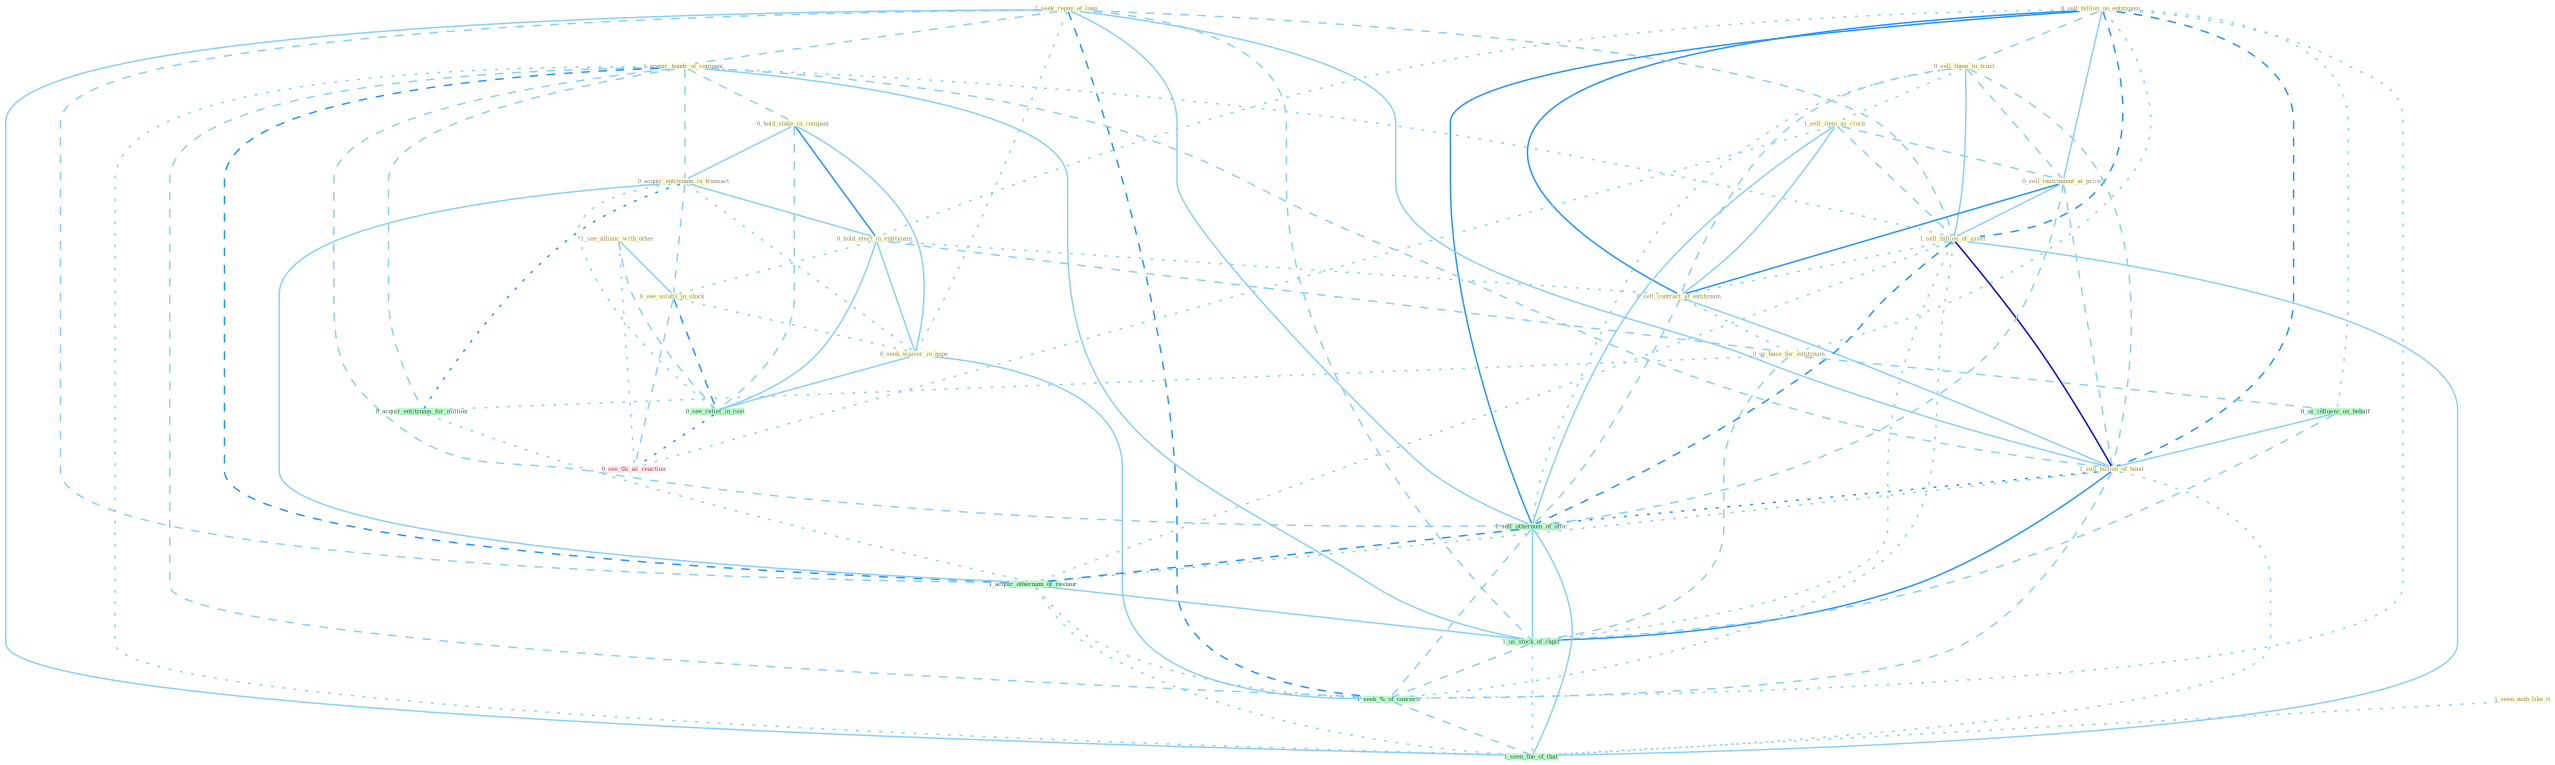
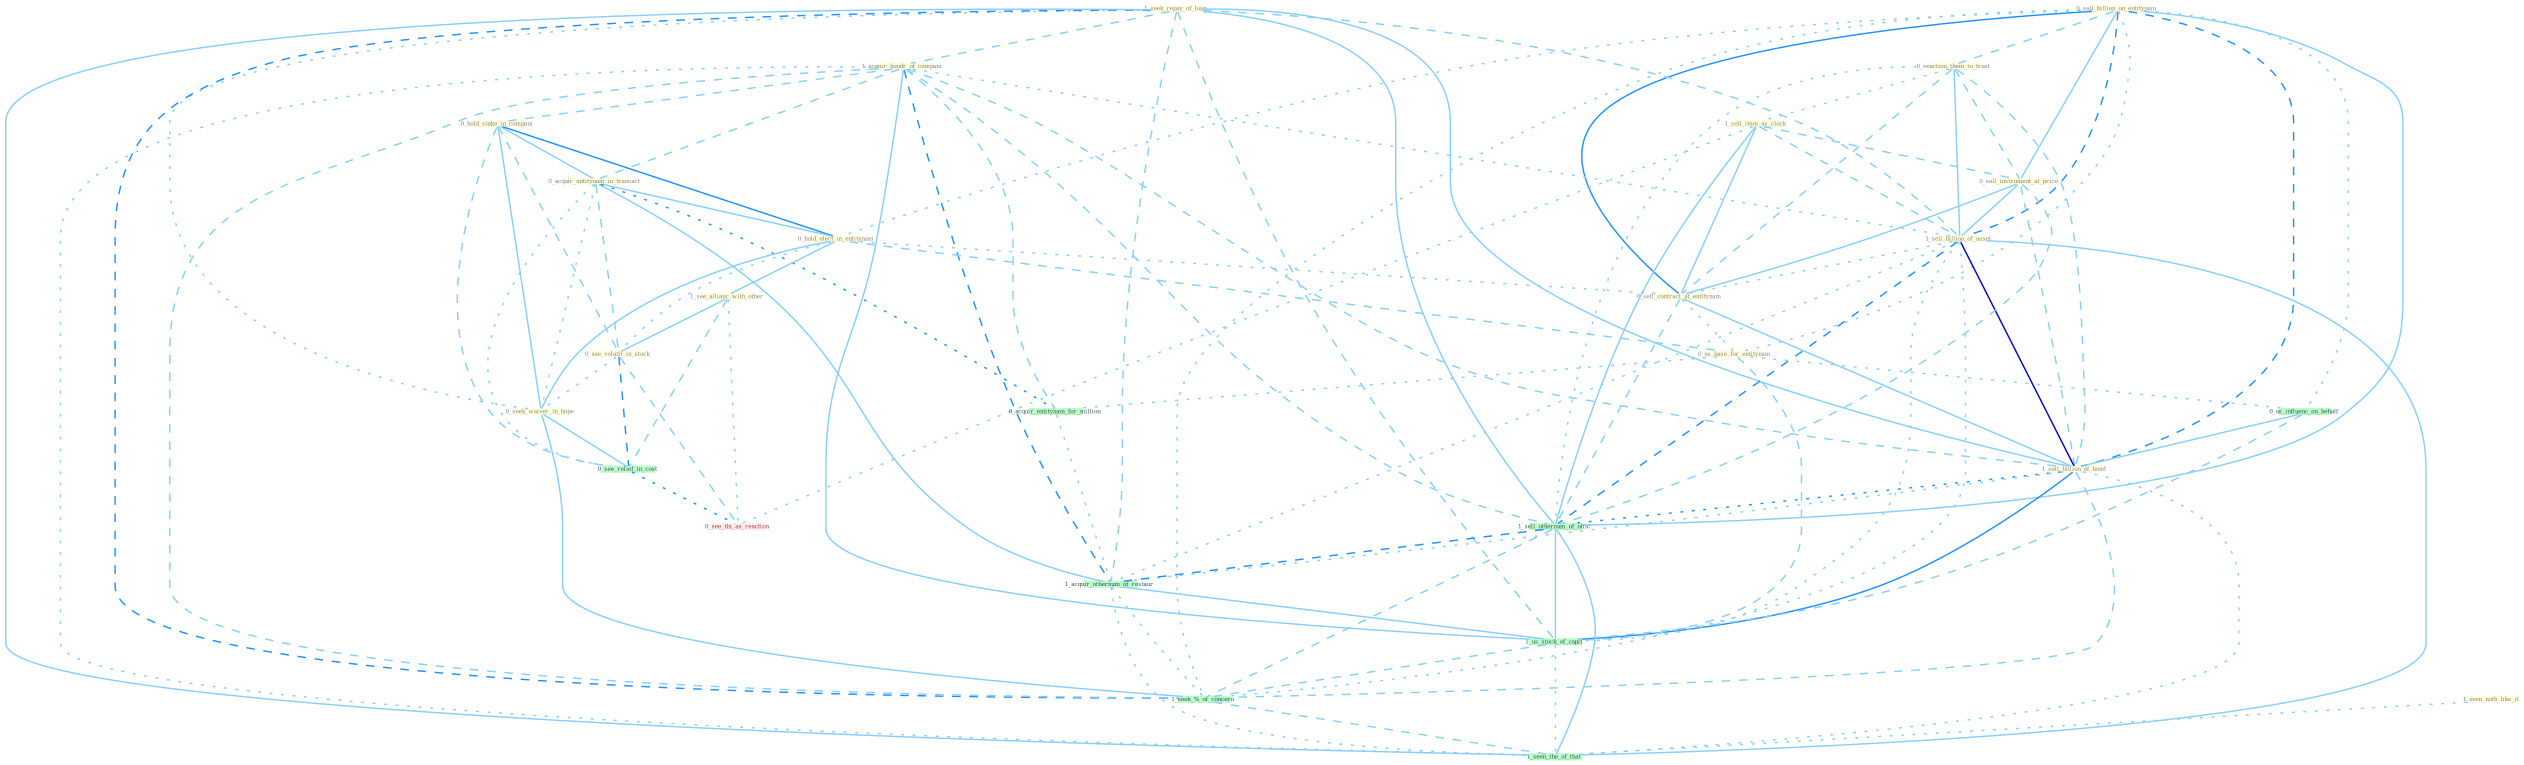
node "0_sell_them_to_trust": label "0_sell_them_to_trust" -> "0_reaction_them_to_trust"
edge "0_sell_billion_on_entitynam" -- "1_sell_othernum_of_offic": color #1e90ff -> #87cefa
edge "0_hold_stake_in_compani" -- "0_see_volatil_in_stock": added
edge "0_sell_instrument_at_price" -- "0_sell_contract_at_entitynam": color #1e90ff -> #87cefa
edge "0_hold_elect_in_entitynam" -- "0_see_relief_in_cost": now "0_hold_elect_in_entitynam" -- "1_see_allianc_with_other"
edge "0_us_base_for_entitynam" -- "0_us_influenc_on_behalf": style dashed -> dotted
